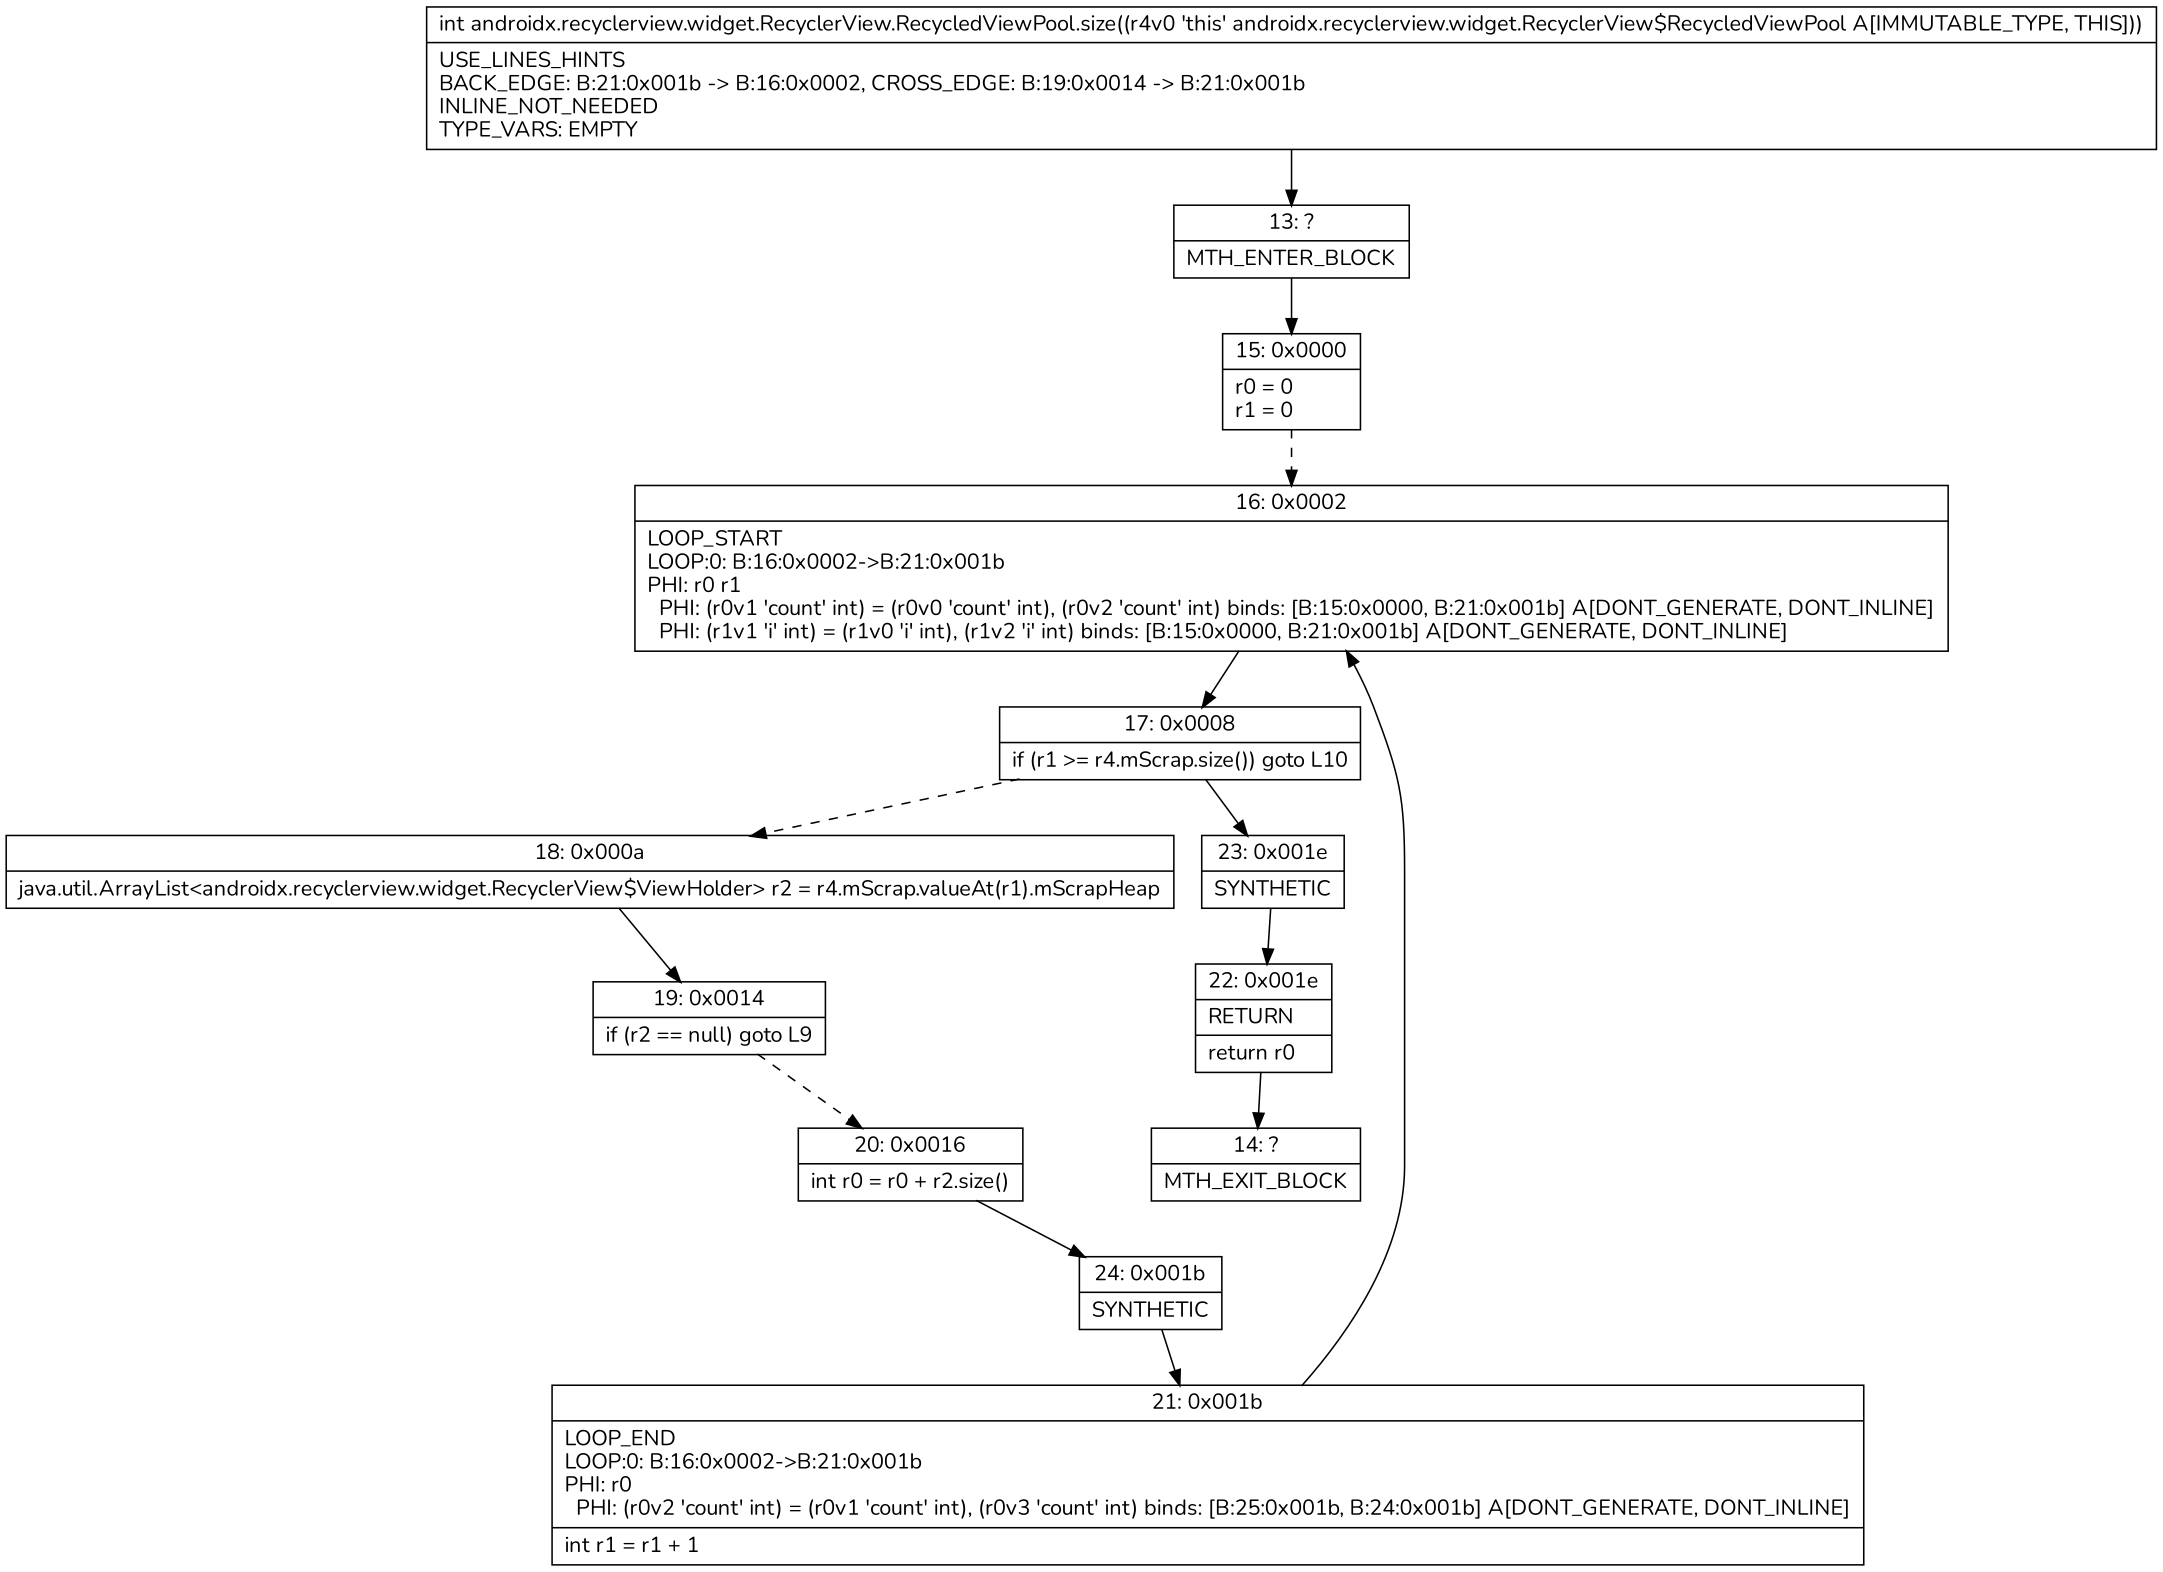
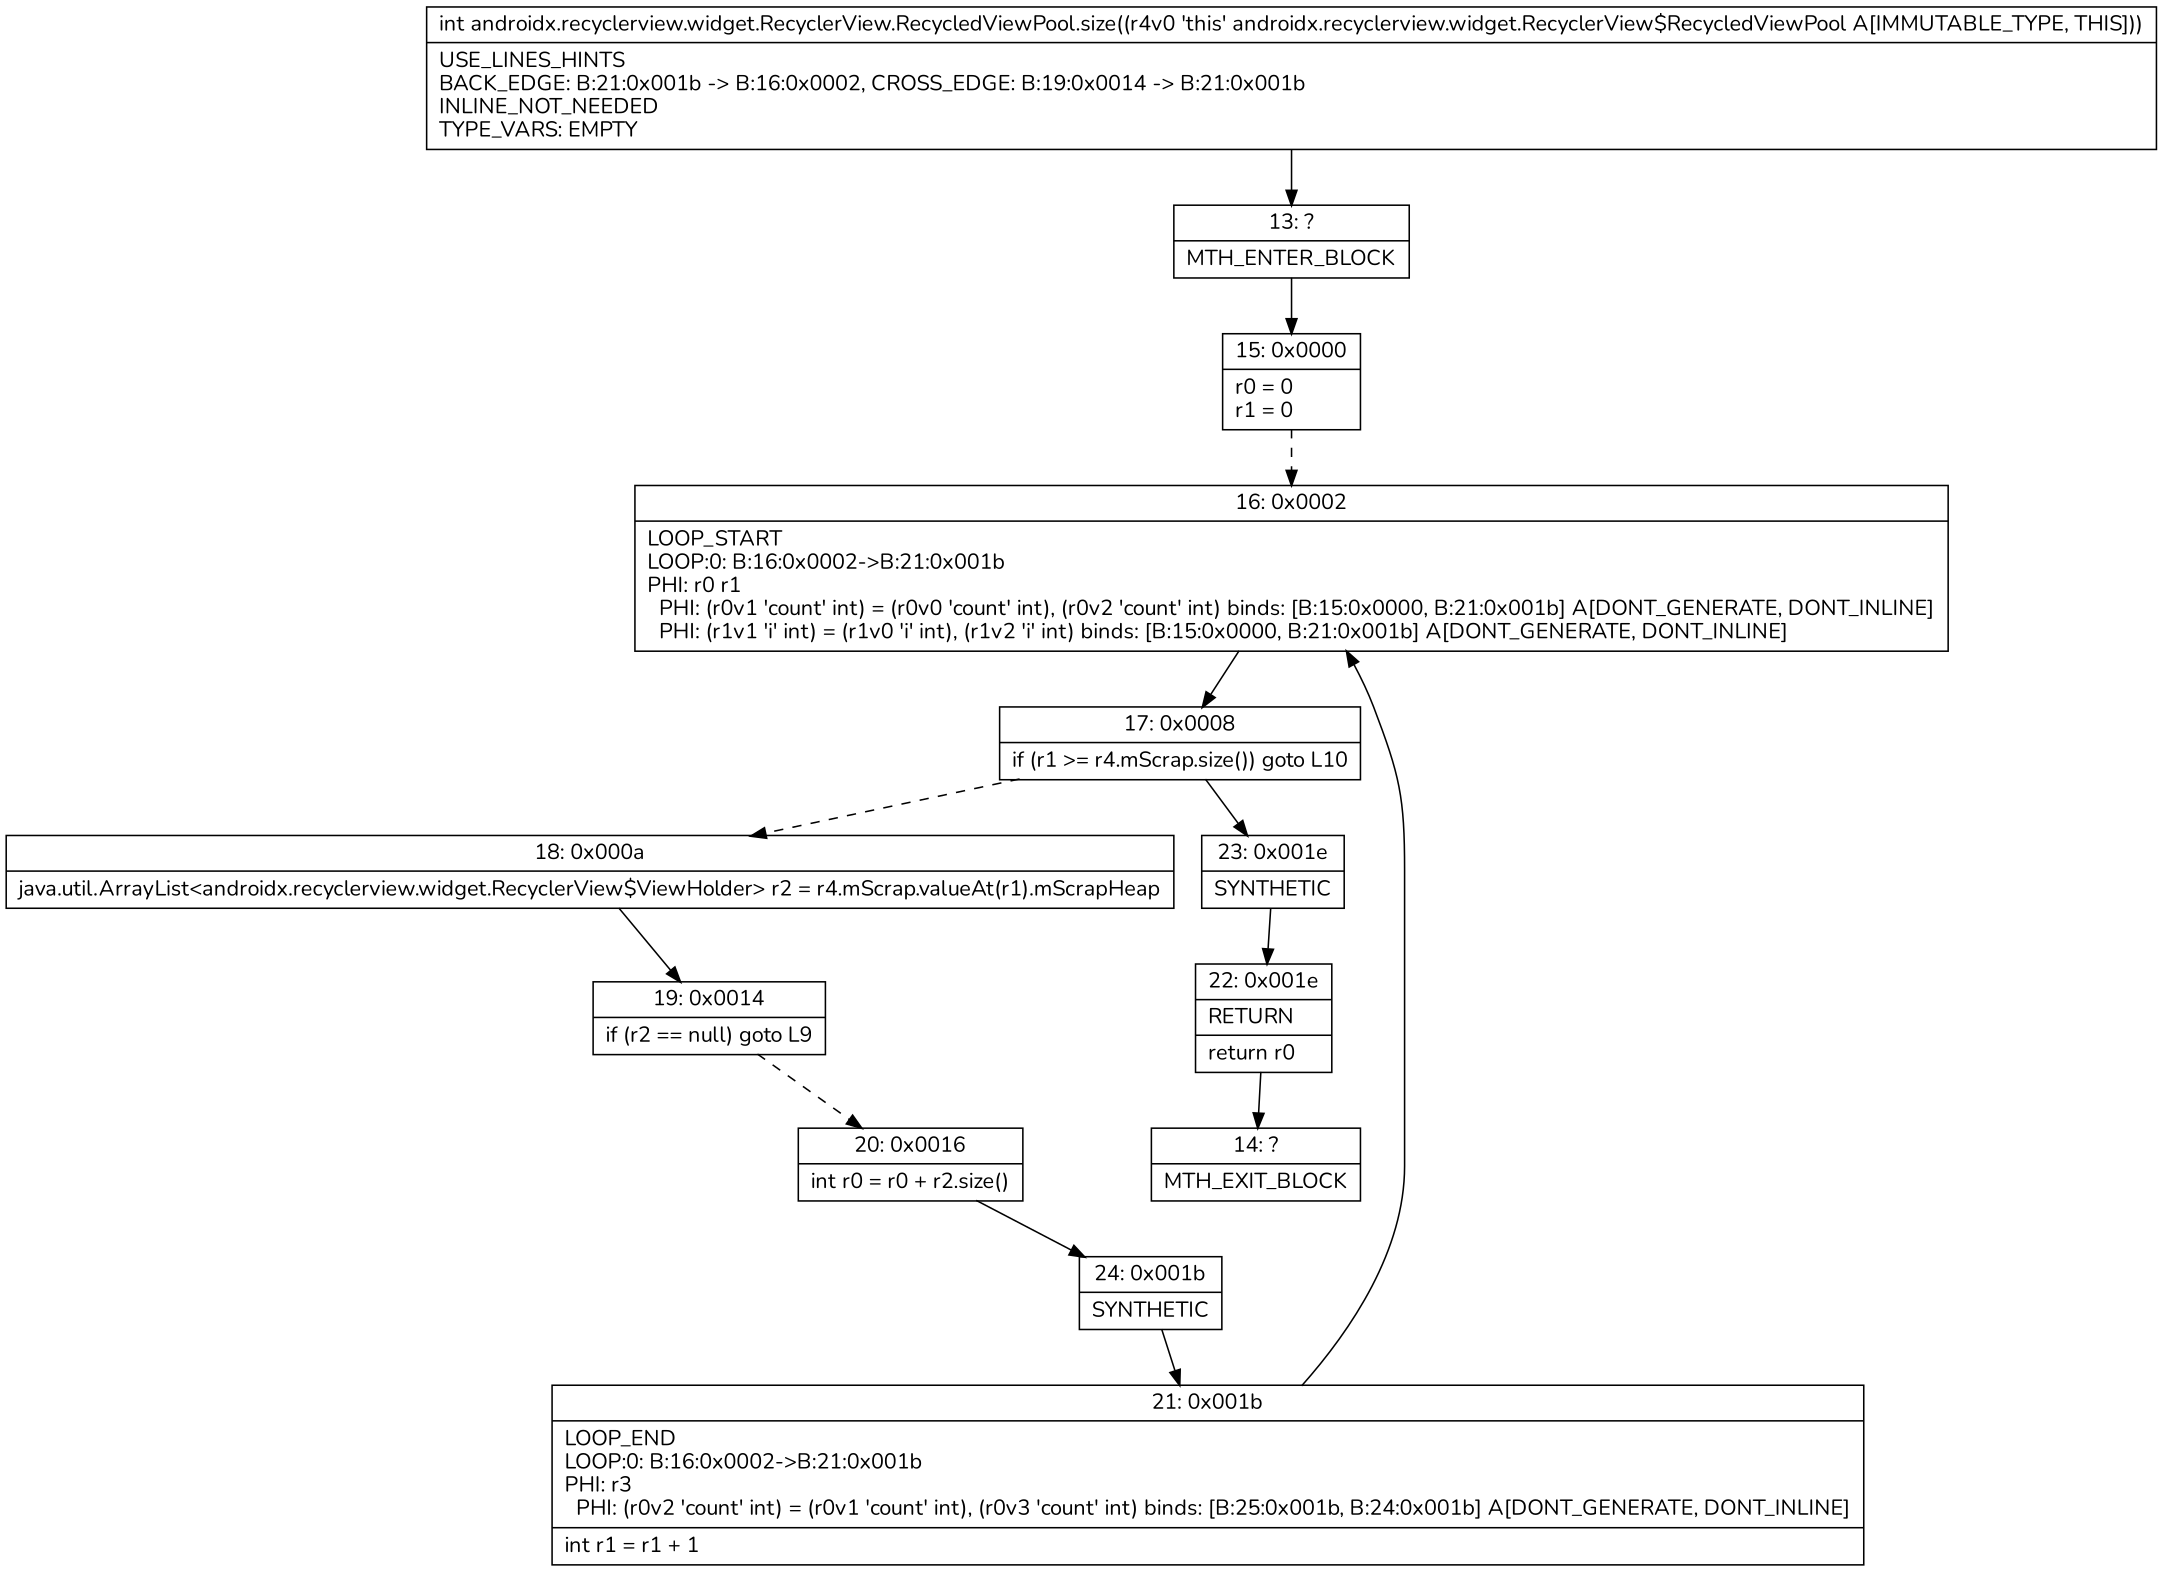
node "21: 0x001b": text "PHI: r0" -> "PHI: r3"
